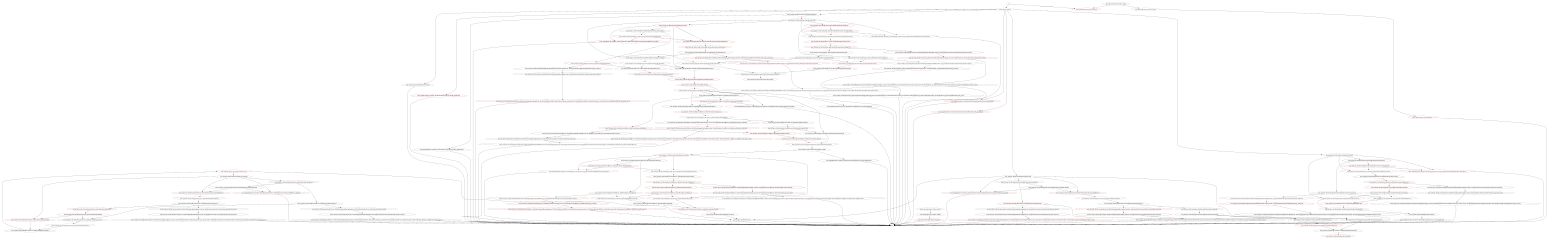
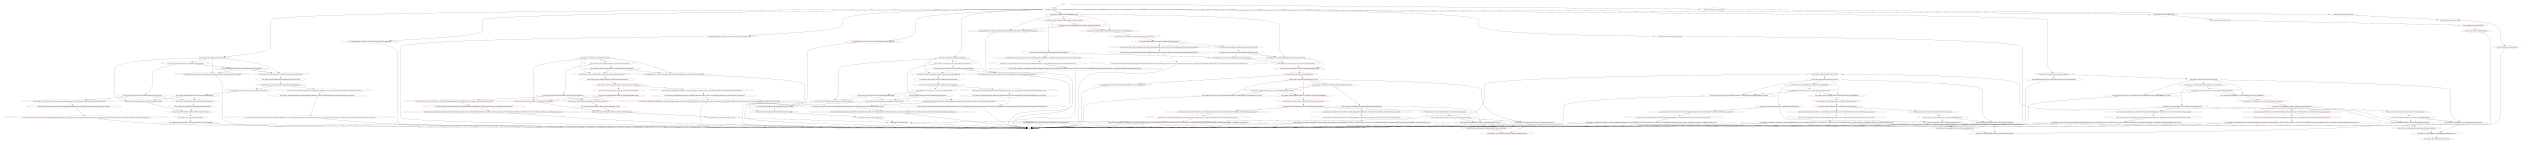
edge "tower_0/summaries/zero_fraction_5/Cast" -> "tower_0/summaries/zero_fraction_5/Equal": reversed
node "tower_0/summaries/zero_fraction_6/Equal": added
edge "tower_0/mixed_35x35x256a/branch_pool/Conv/Conv2D" -> "tower_0/mixed_35x35x256a/branch3x3dbl/Conv/Conv2D": now "tower_0/pool2/MaxPool" -> "tower_0/mixed_35x35x256a/branch3x3dbl/Conv/Conv2D"
node "tower_0/mixed_35x35x256a/branch3x3dbl/Conv_1/MaxPool2D": label "tower_0/mixed_35x35x256a/branch3x3dbl/Conv_1/MaxPool2D" -> "tower_0/mixed_35x35x256a/branch3x3dbl/Conv_1/Conv2D"
node "tower_0/mixed_35x35x256a/branch3x3dbl/Conv_1/Relu": removed
edge "tower_0/mixed_35x35x256a/branch1x1/Conv/Conv2D" -> "tower_0/mixed_35x35x256a/concat": now "tower_0/mixed_35x35x256a/branch1x1/Conv/Relu" -> "tower_0/mixed_35x35x256a/concat"
